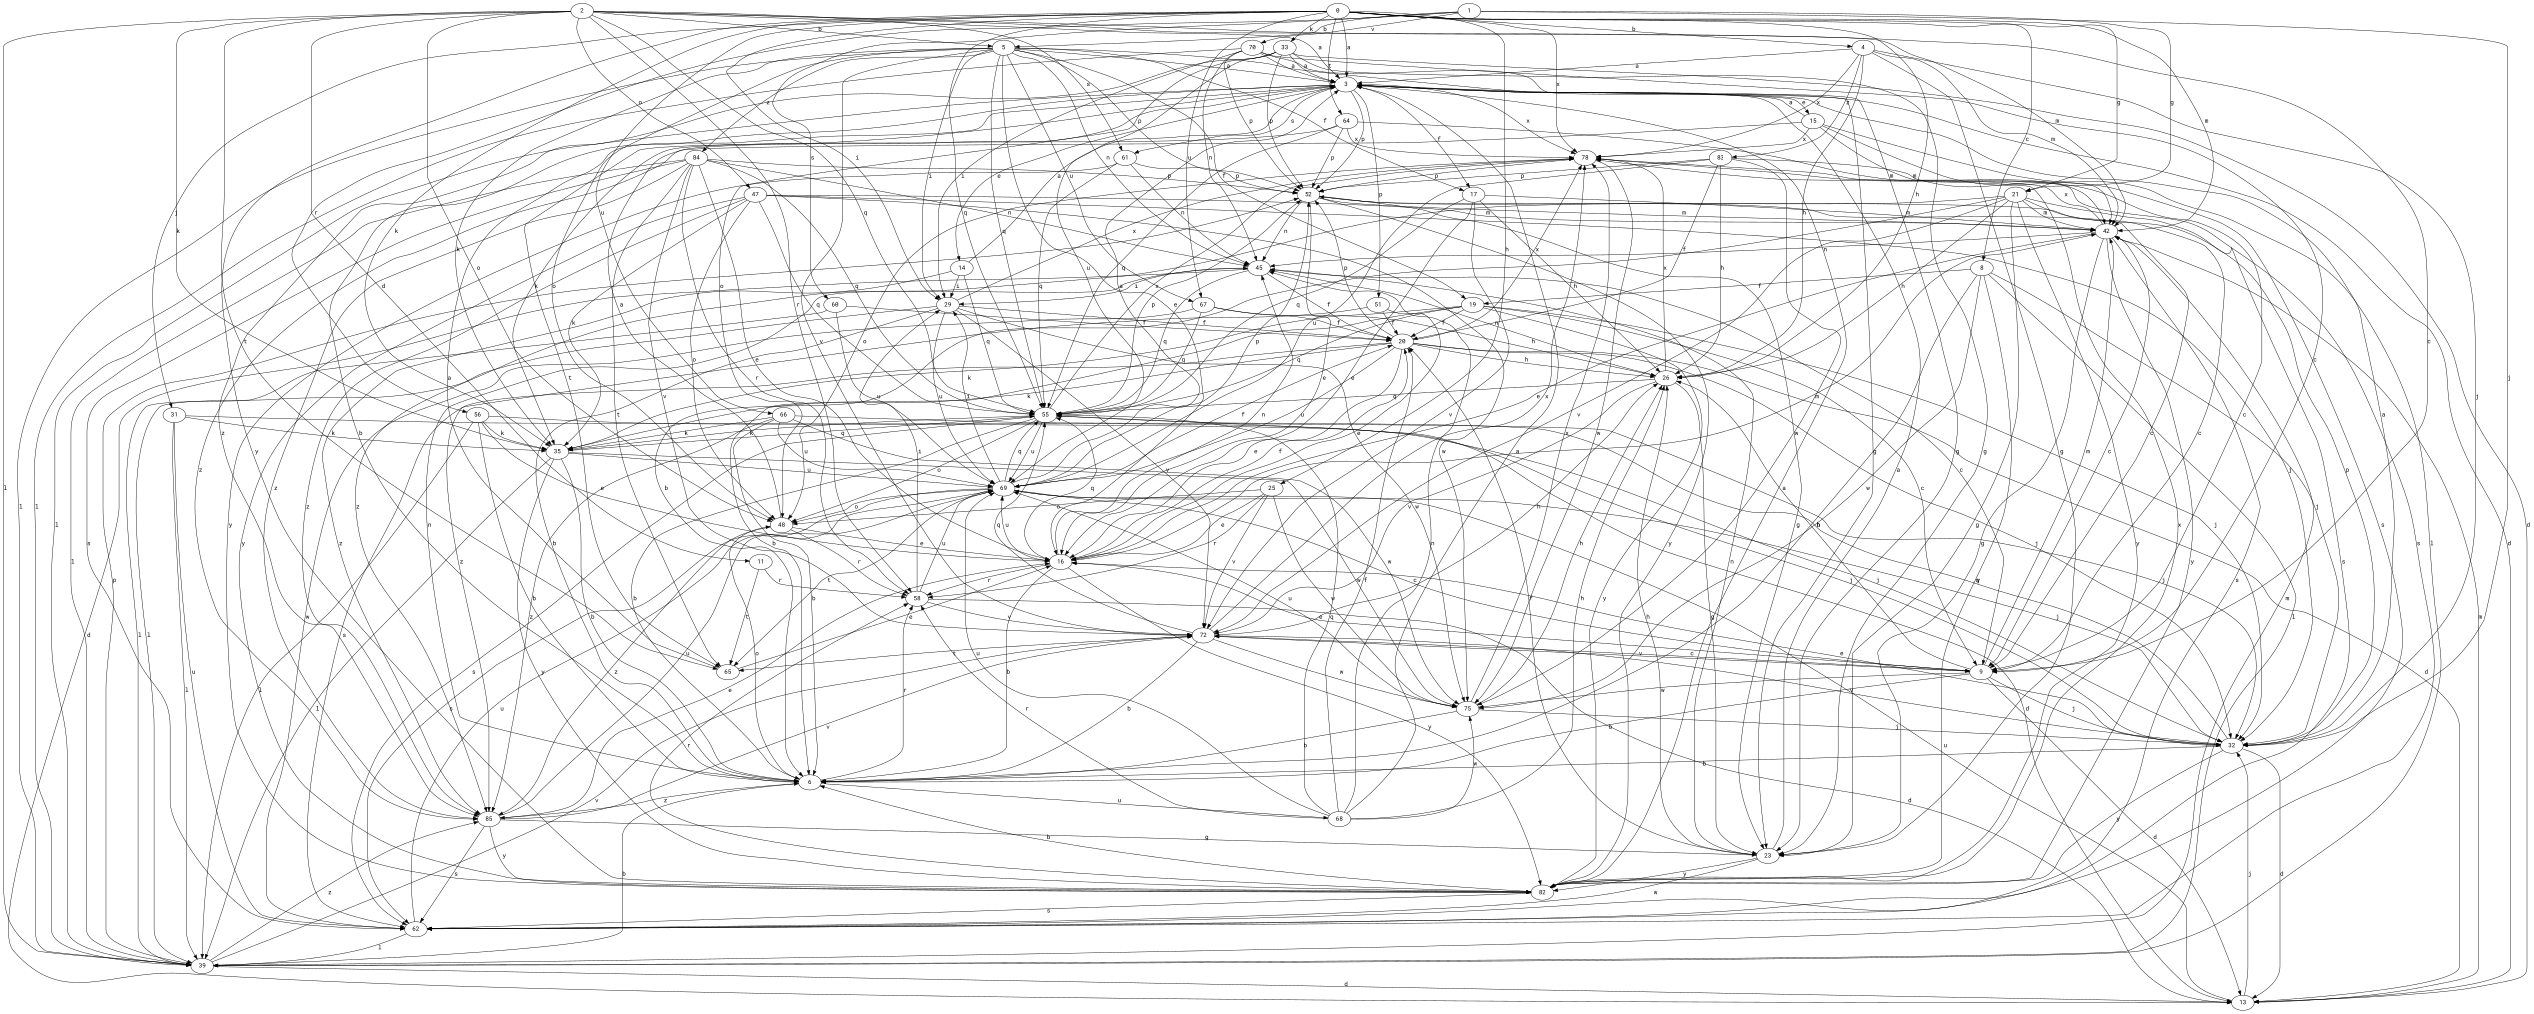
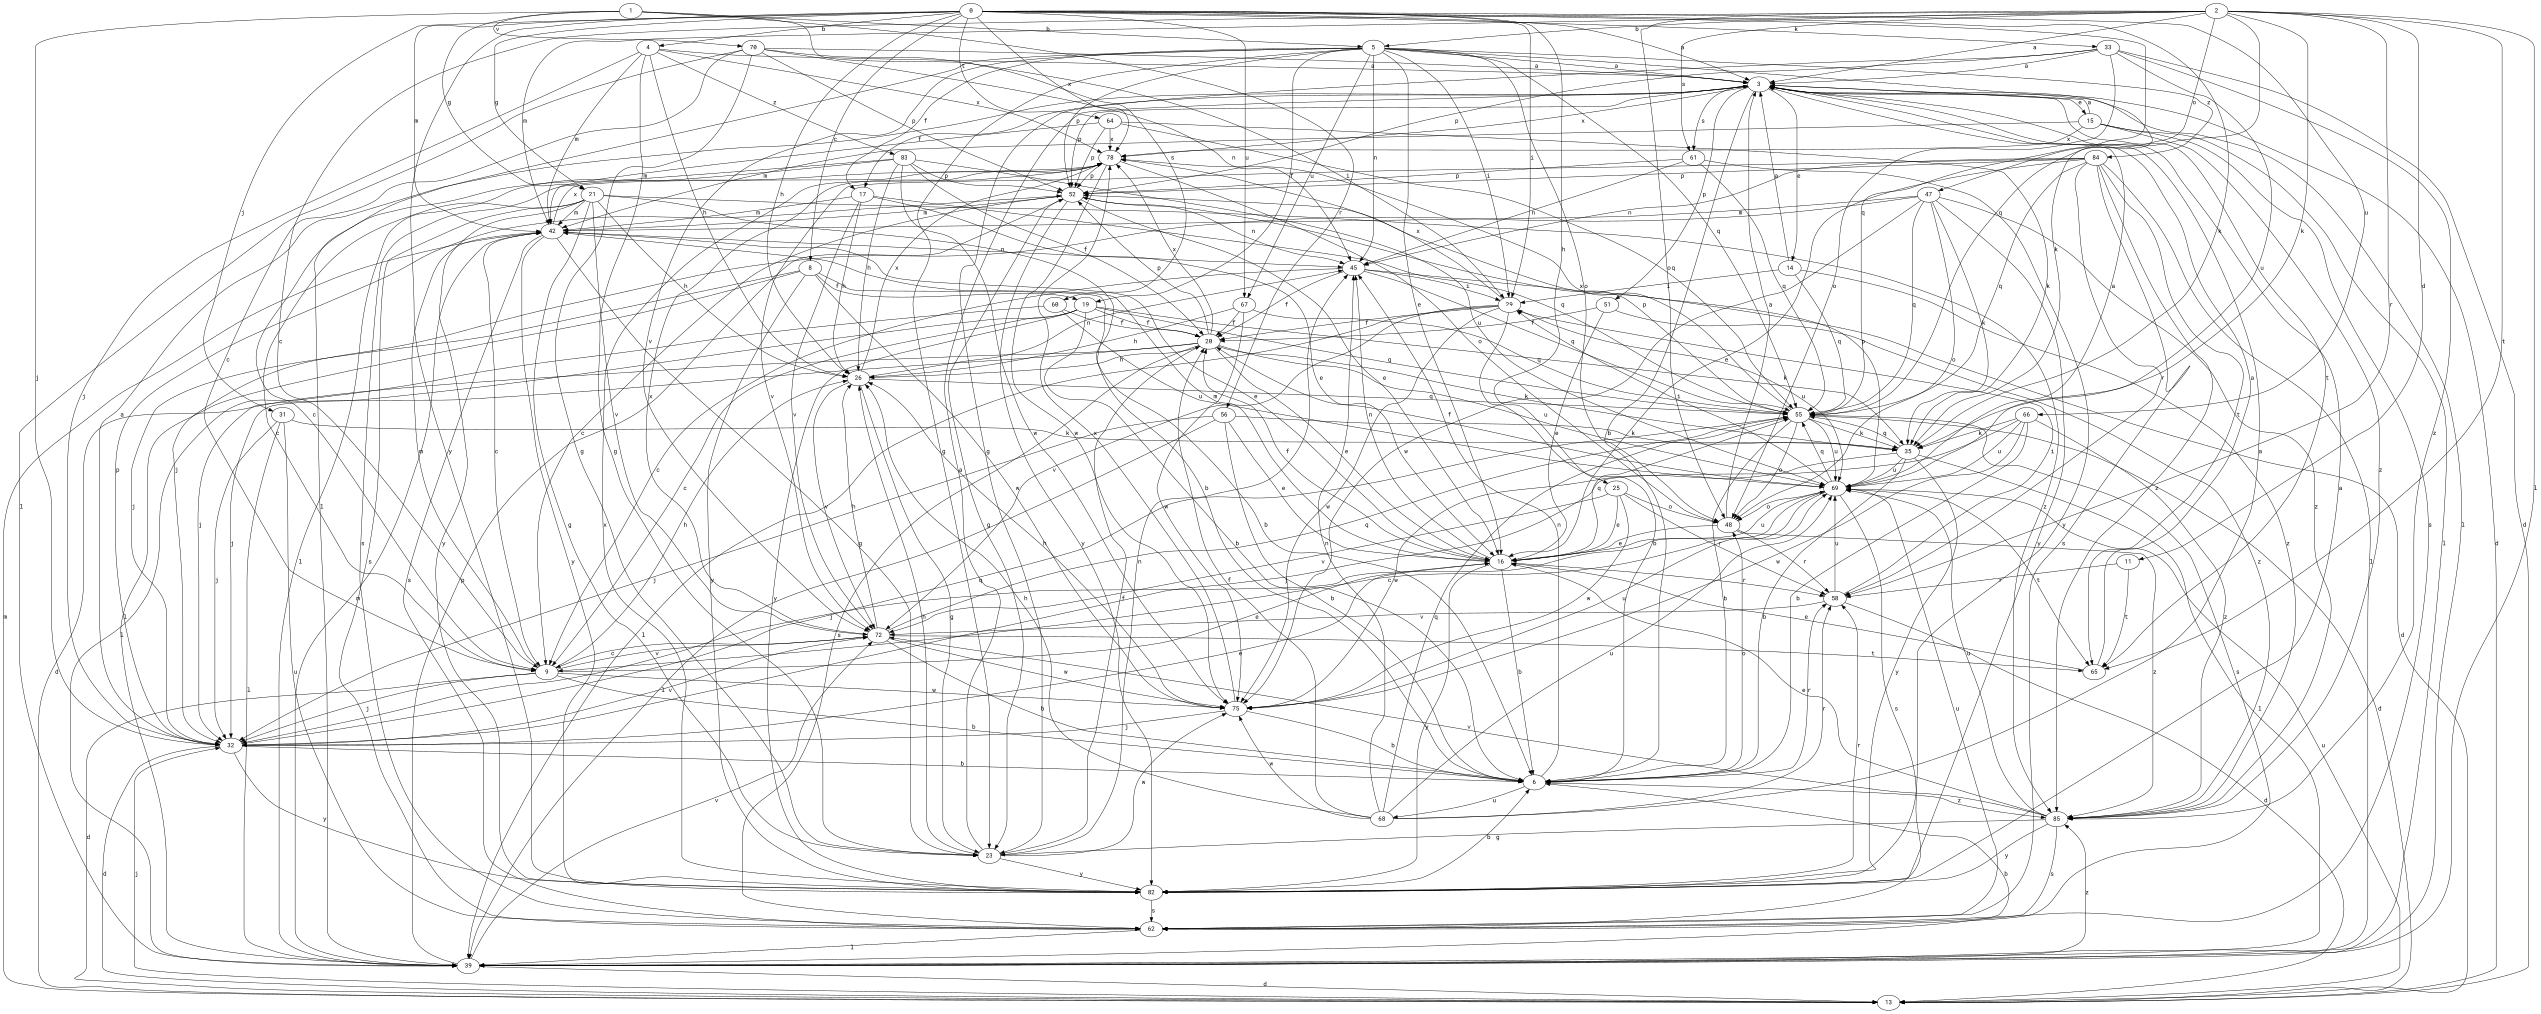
edge "67" -> "62": now "67" -> "75"
edge "83" -> "39": added, label "l"
edge "23" -> "62": now "23" -> "75"
